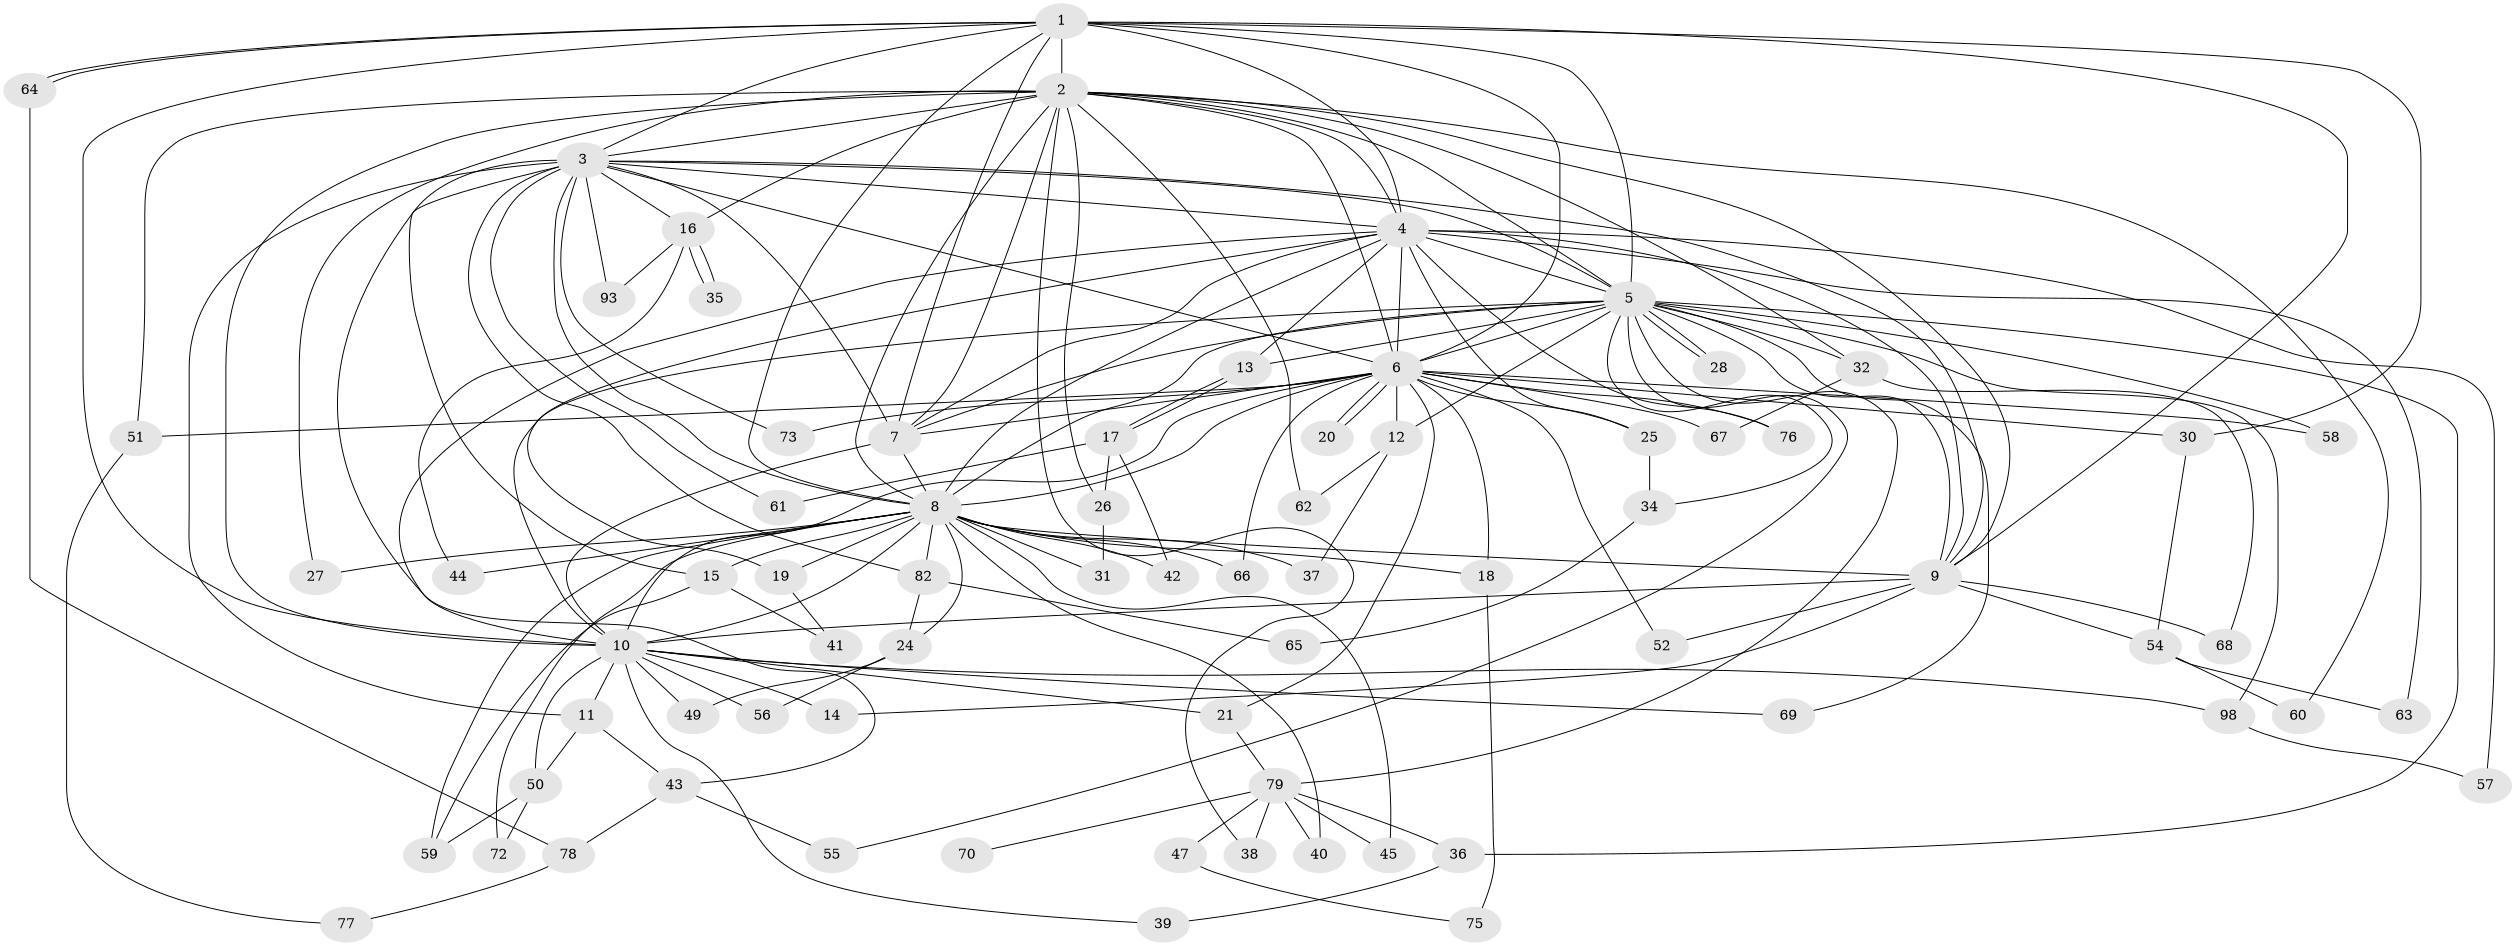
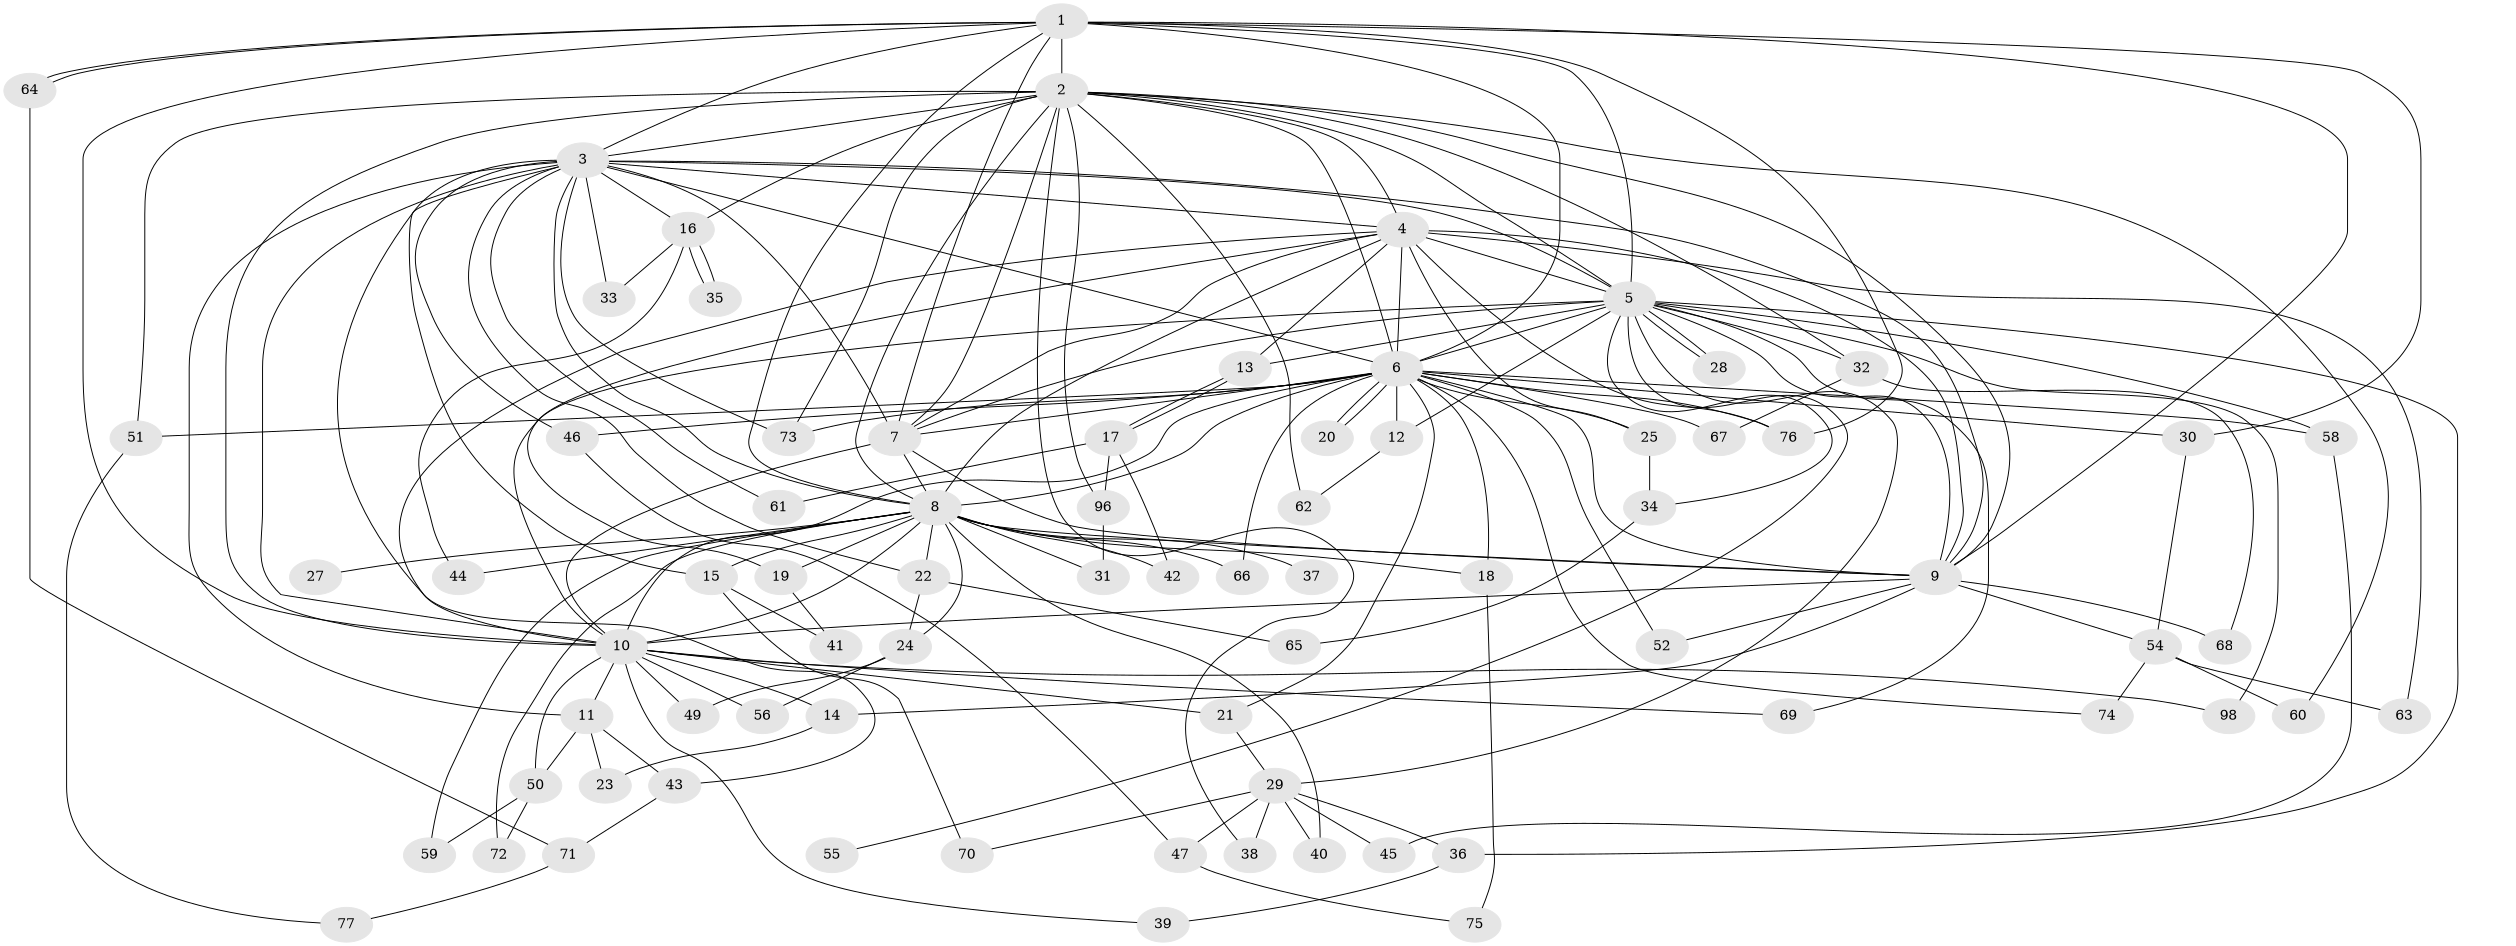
edge "1" -- "4": now "1" -- "76"
edge "2" -- "27": now "2" -- "73"
node "93": label "93" -> "33"
edge "5" -- "8": removed
node "46": added
edge "3" -- "10": added
node "26": label "26" -> "96"
edge "12" -- "37": removed
edge "6" -- "9": added
edge "7" -- "9": added
node "82": label "82" -> "22"
edge "8" -- "45": now "58" -- "45"
edge "15" -- "59": now "15" -- "70"
node "74": added
node "23": added
node "79": label "79" -> "29"
node "57": removed
edge "43" -- "55": removed
node "78": label "78" -> "71"
